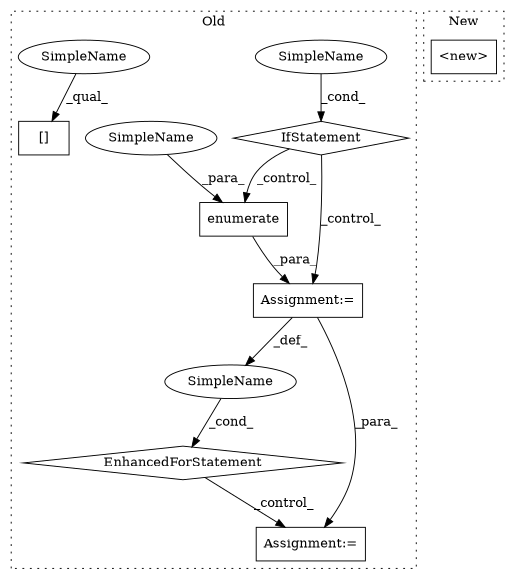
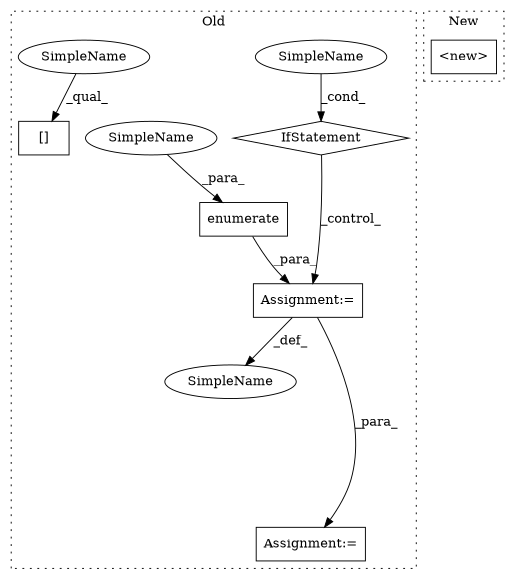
edge "IfStatement" -> "enumerate": removed, label "_control_"
node "EnhancedForStatement": removed
